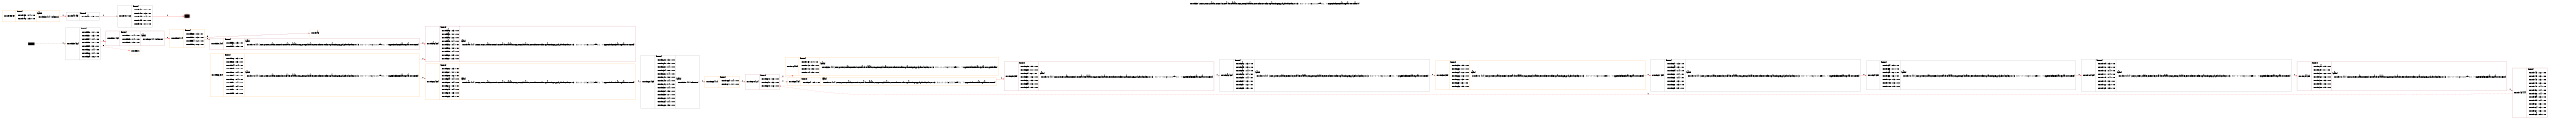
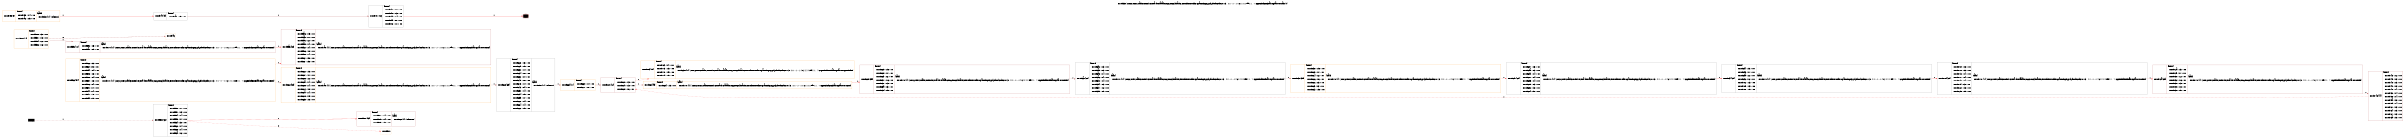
edge "0x109581 [13]" -> "0x10958e [14]": removed, label "1"
